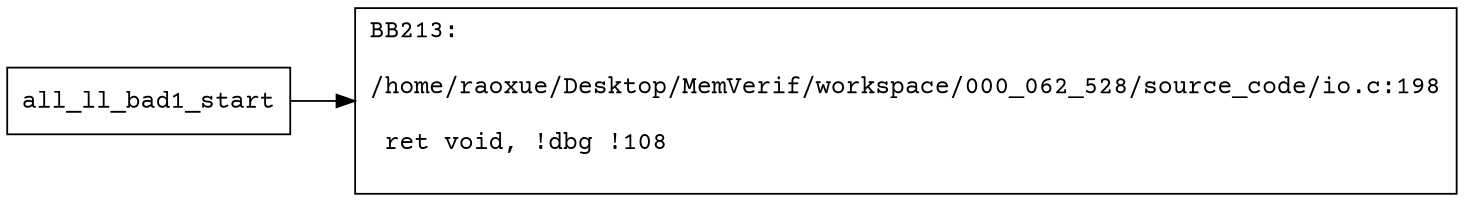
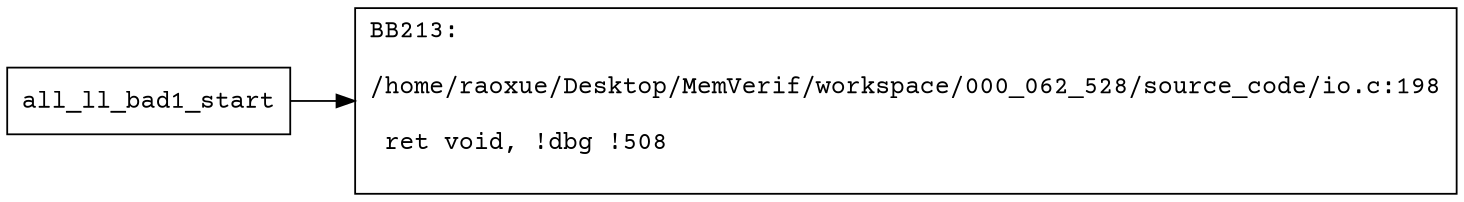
node "BB213:": text "ret void, !dbg !108" -> "ret void, !dbg !508"
